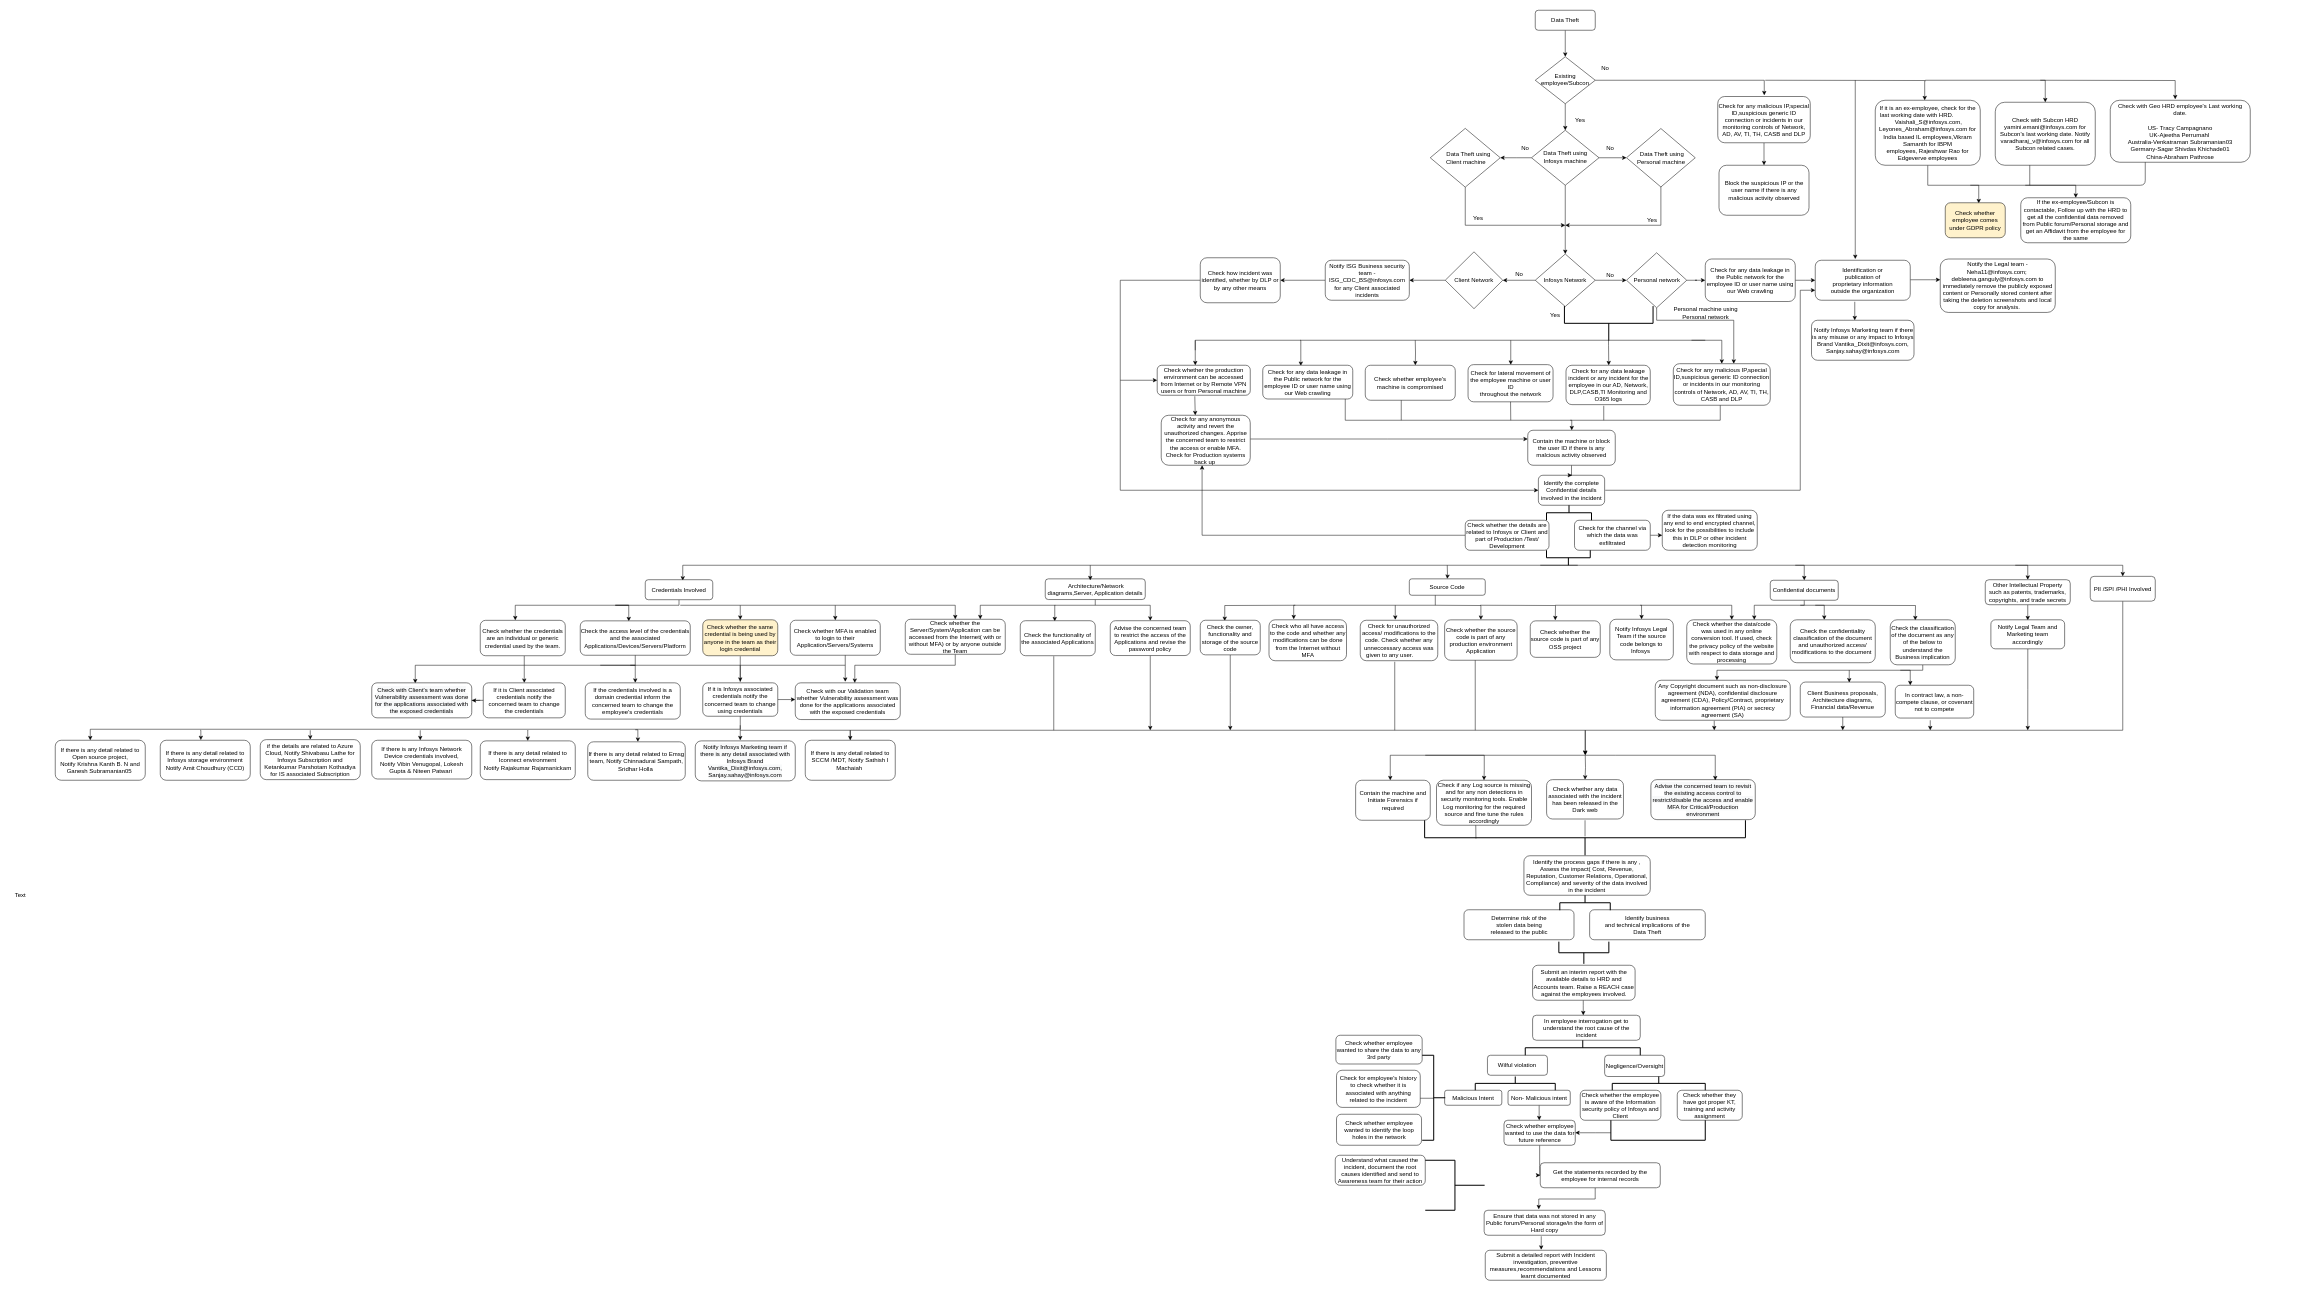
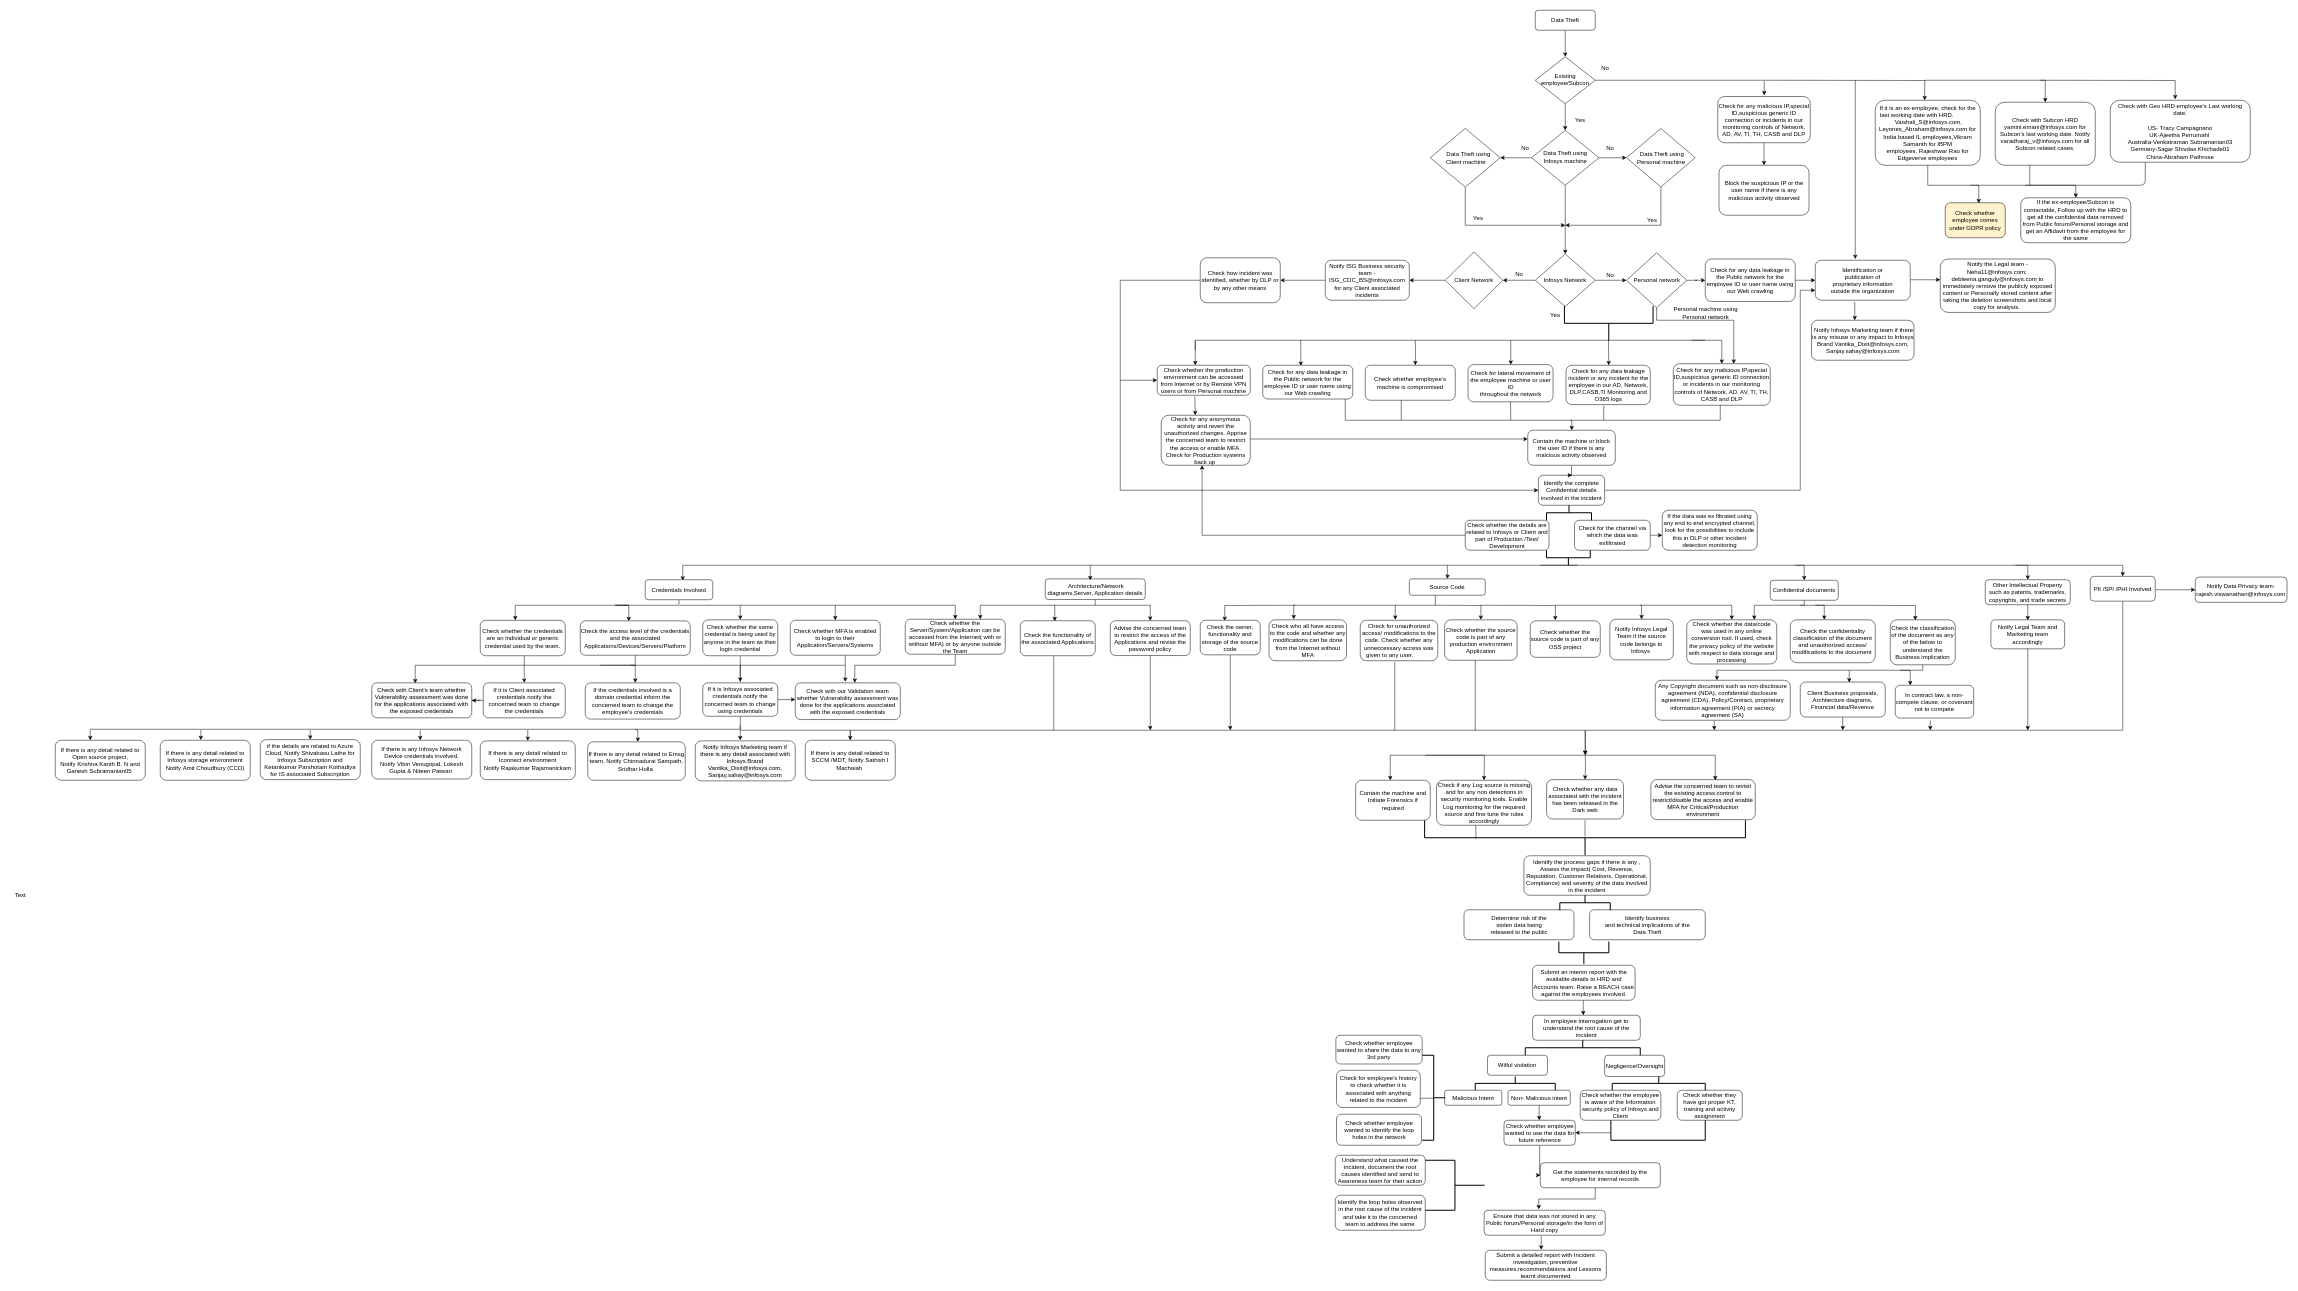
edge "PII /SPI /PHI Involved" -> "Notify Data Privacy team- rajesh.viswanathan@infosys.com": added
node "Notify Data Privacy team- rajesh.viswanathan@infosys.com": added
node "Check whether the same credential is being used by anyone in the team as their login credential": fillcolor #fff2cc -> #ffffff
node "Identify the loop holes observed in the root cause of the incident and take it to the concerned team to address the same": added
